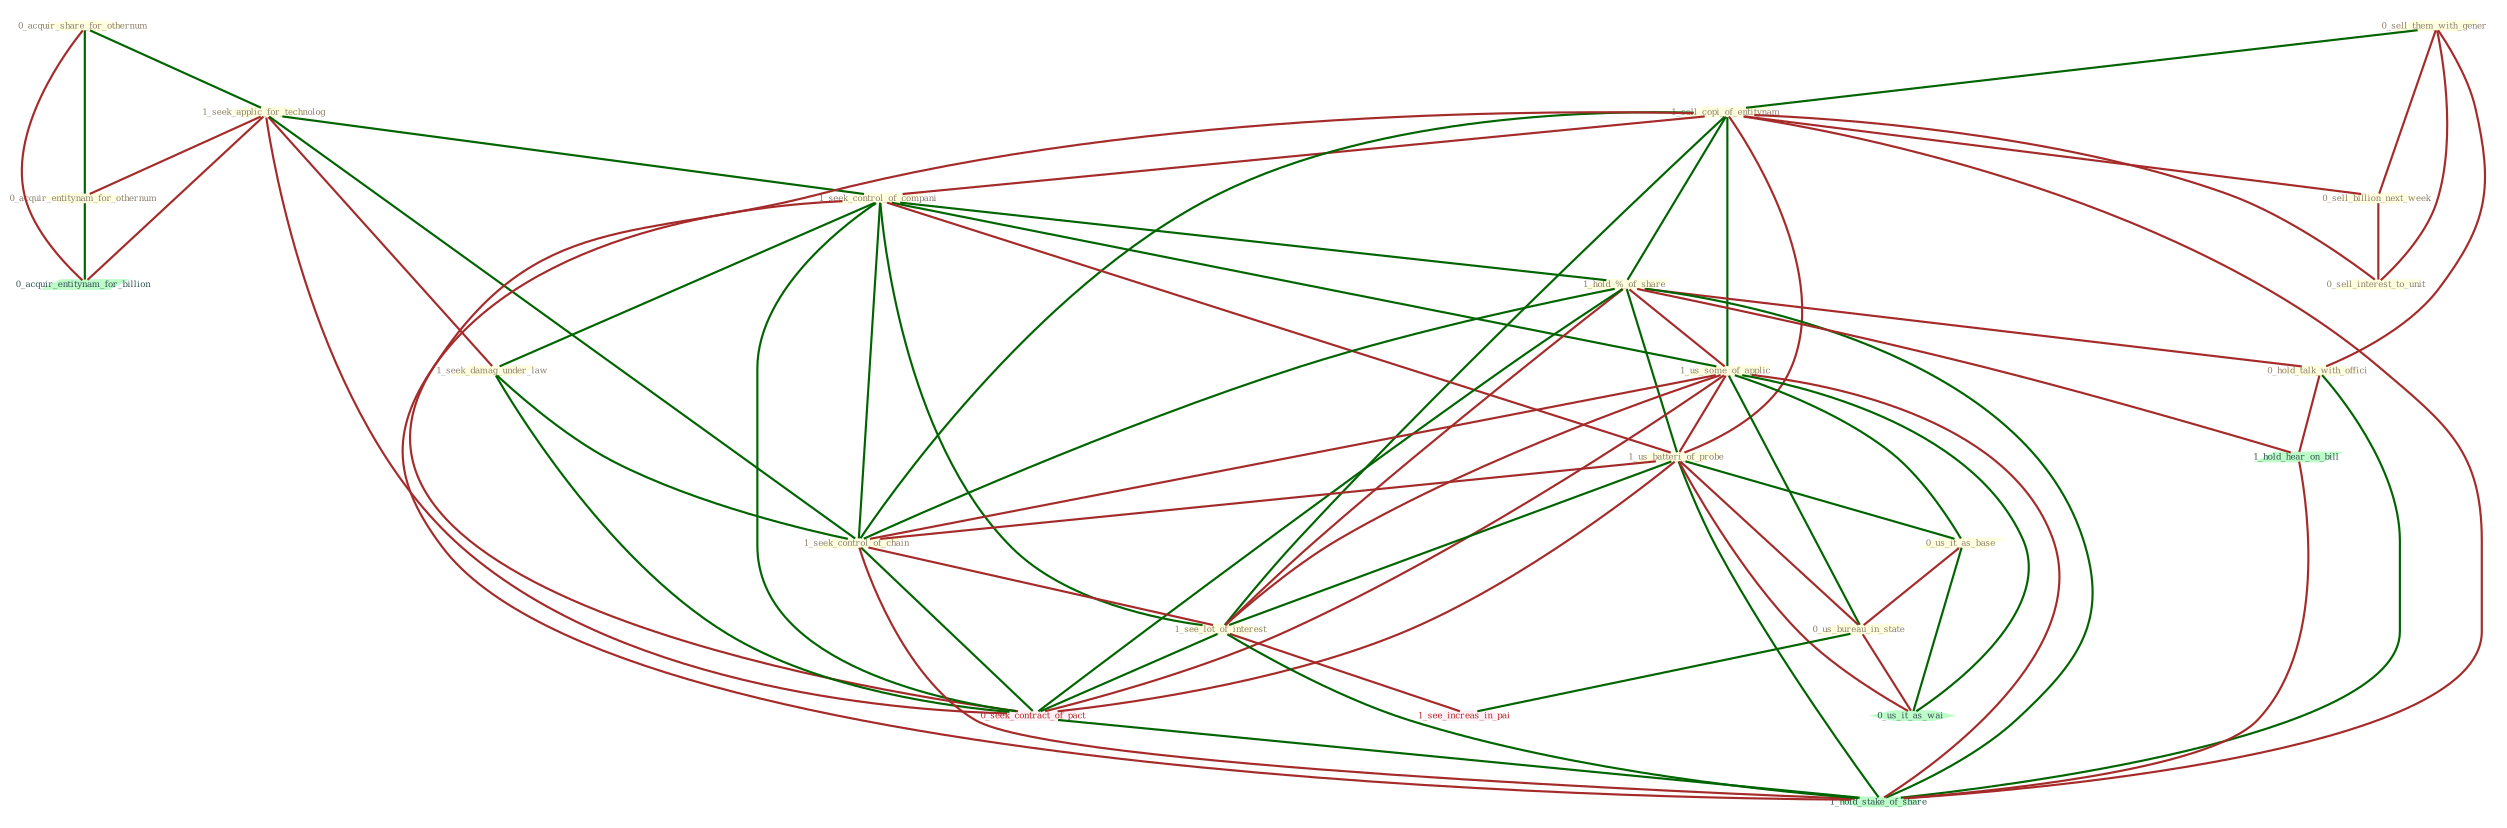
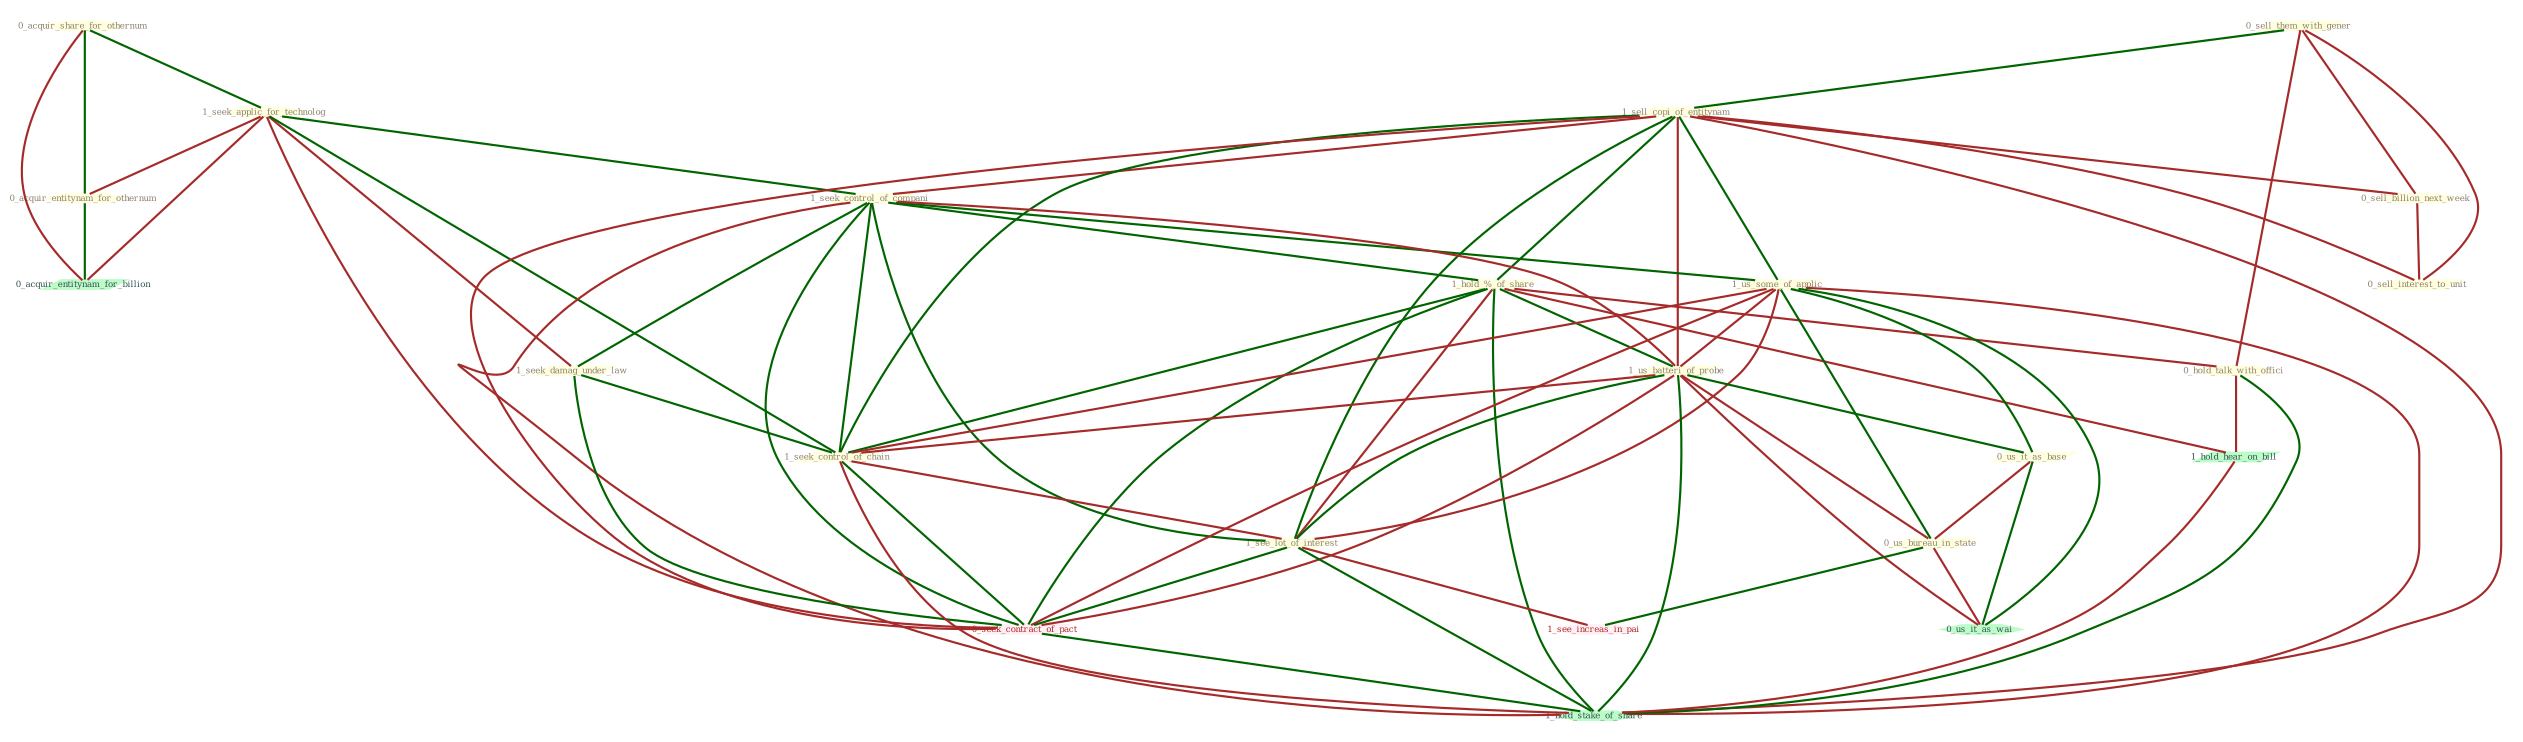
edge "1_hold_%_of_share" -- "1_us_some_of_applic": removed
